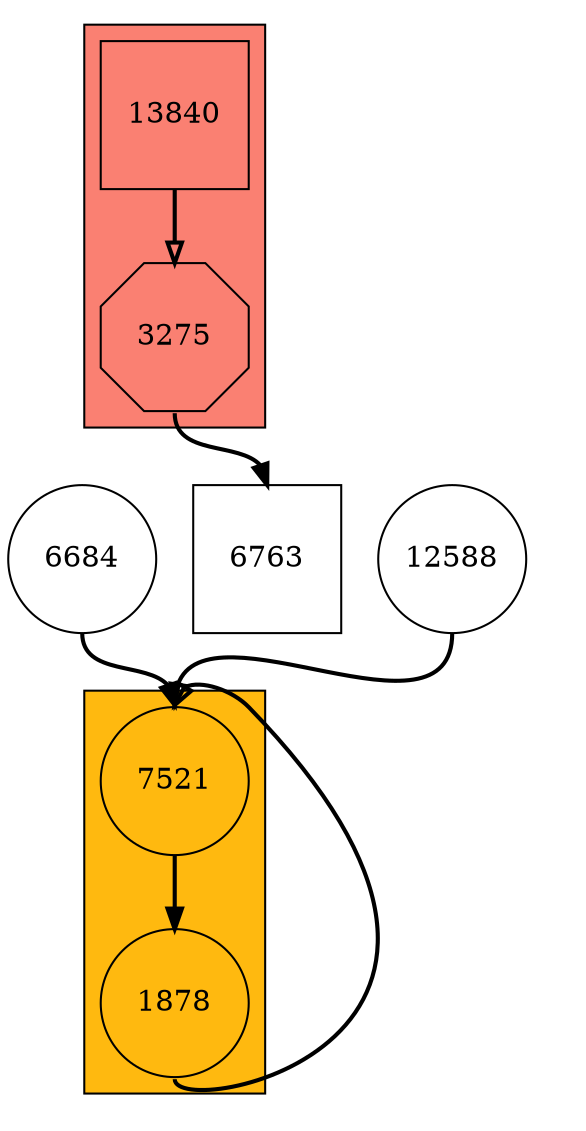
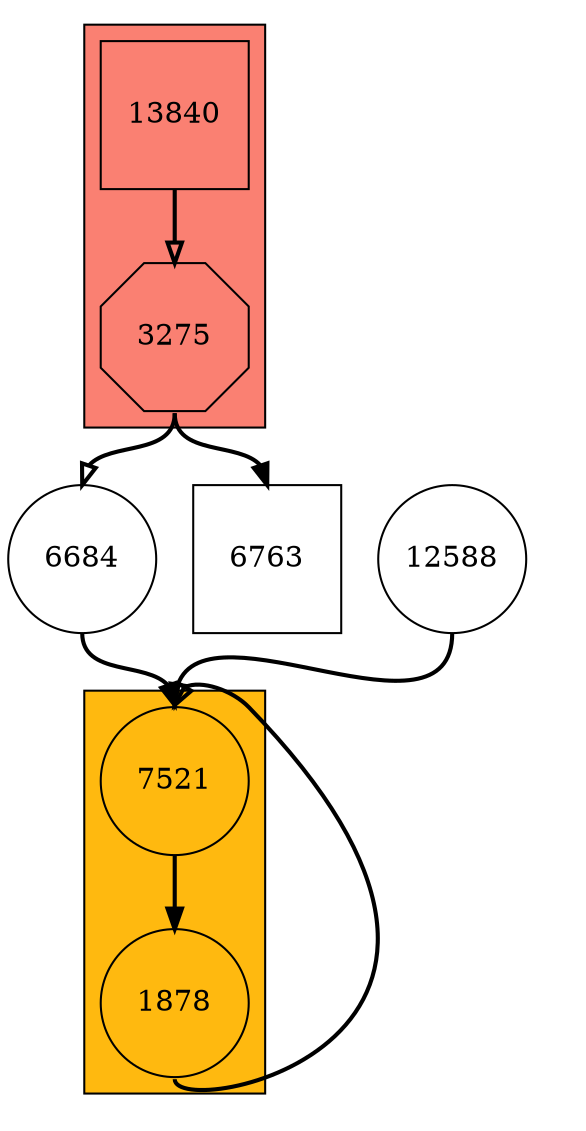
edge "3275" -> "6684": added
